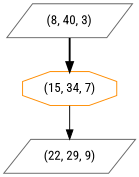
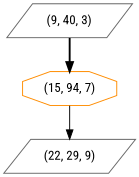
node "(8, 40, 3)": label "(8, 40, 3)" -> "(9, 40, 3)"
node "(15, 34, 7)": label "(15, 34, 7)" -> "(15, 94, 7)"
